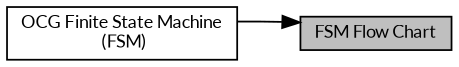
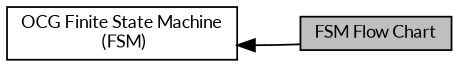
edge "OCG Finite State Machine (FSM)" -> "FSM Flow Chart": reversed
